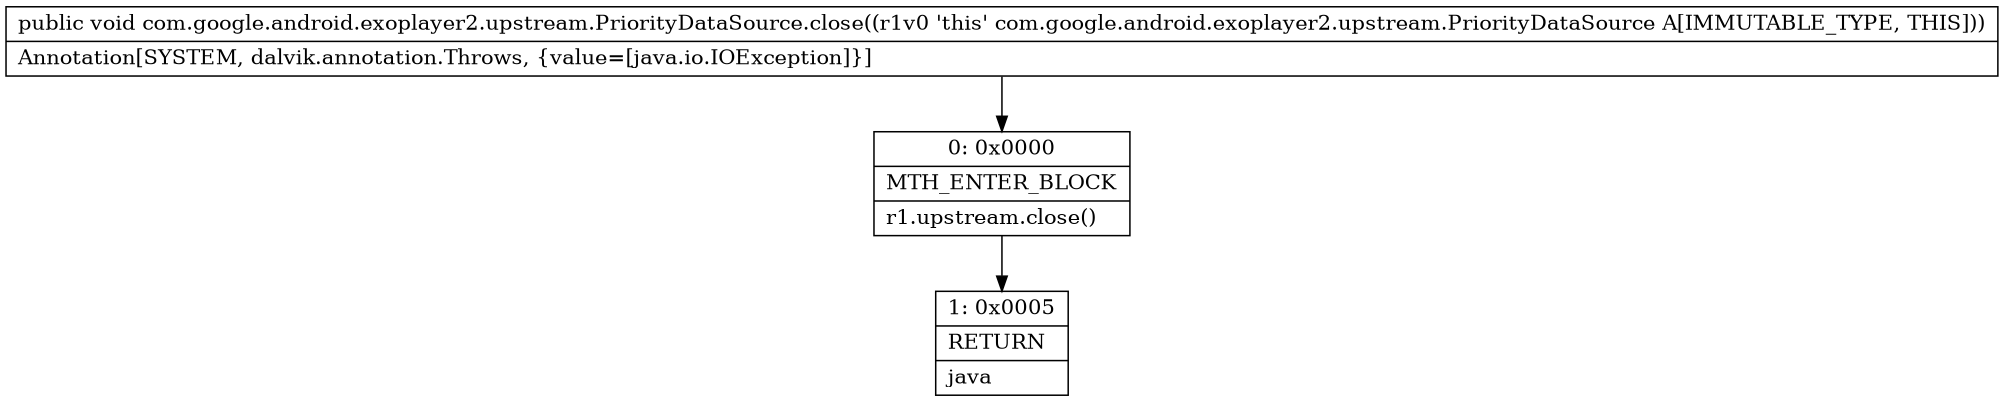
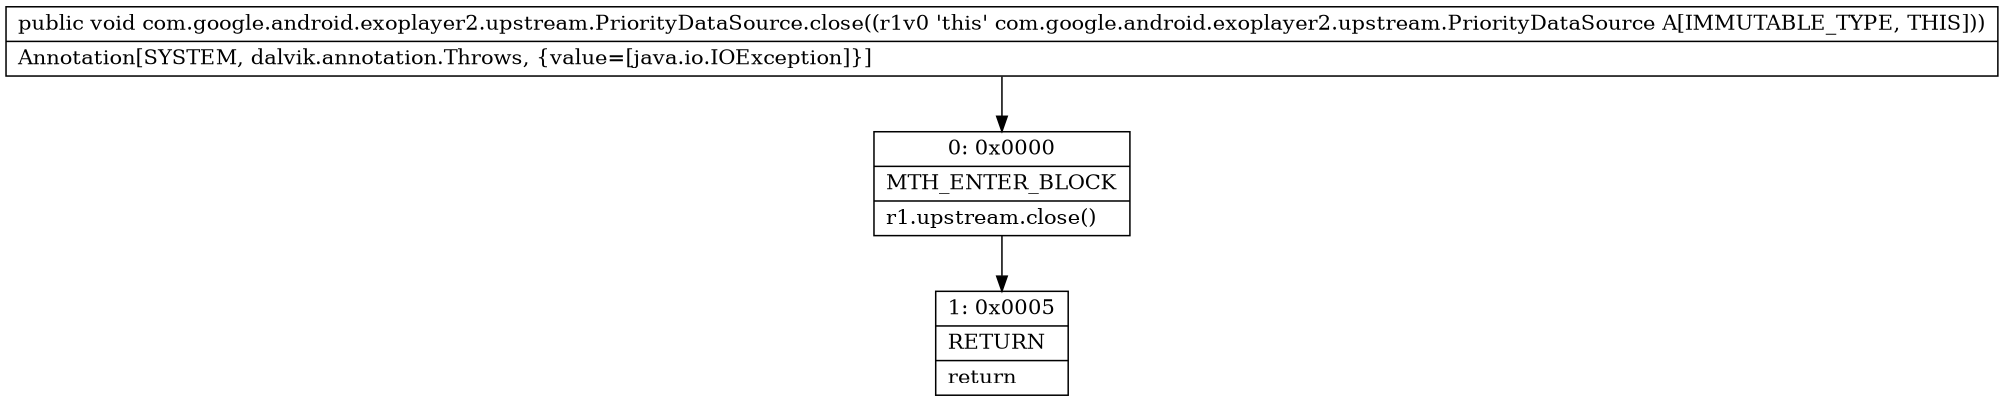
node "1: 0x0005": text "java" -> "return"
